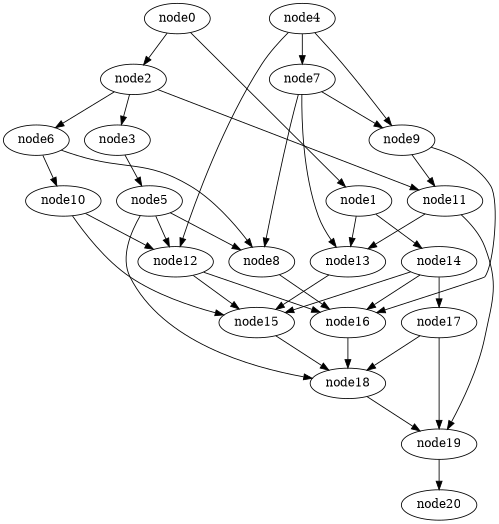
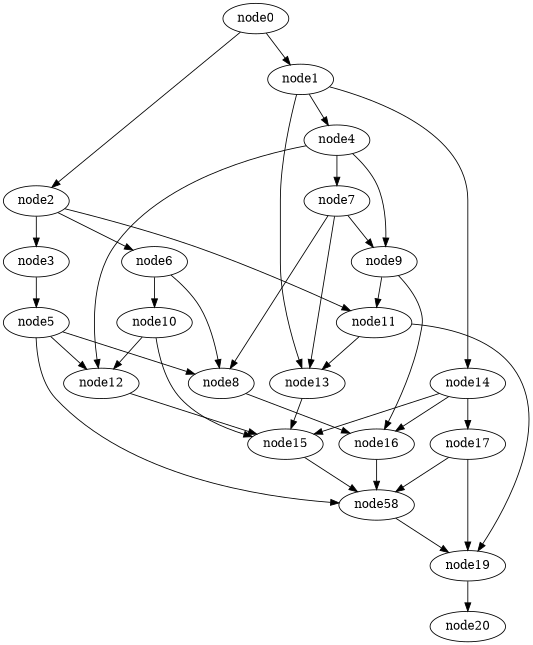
edge "node1" -> "node4": added
edge "node12" -> "node16": removed
node "node18": label "node18" -> "node58"
